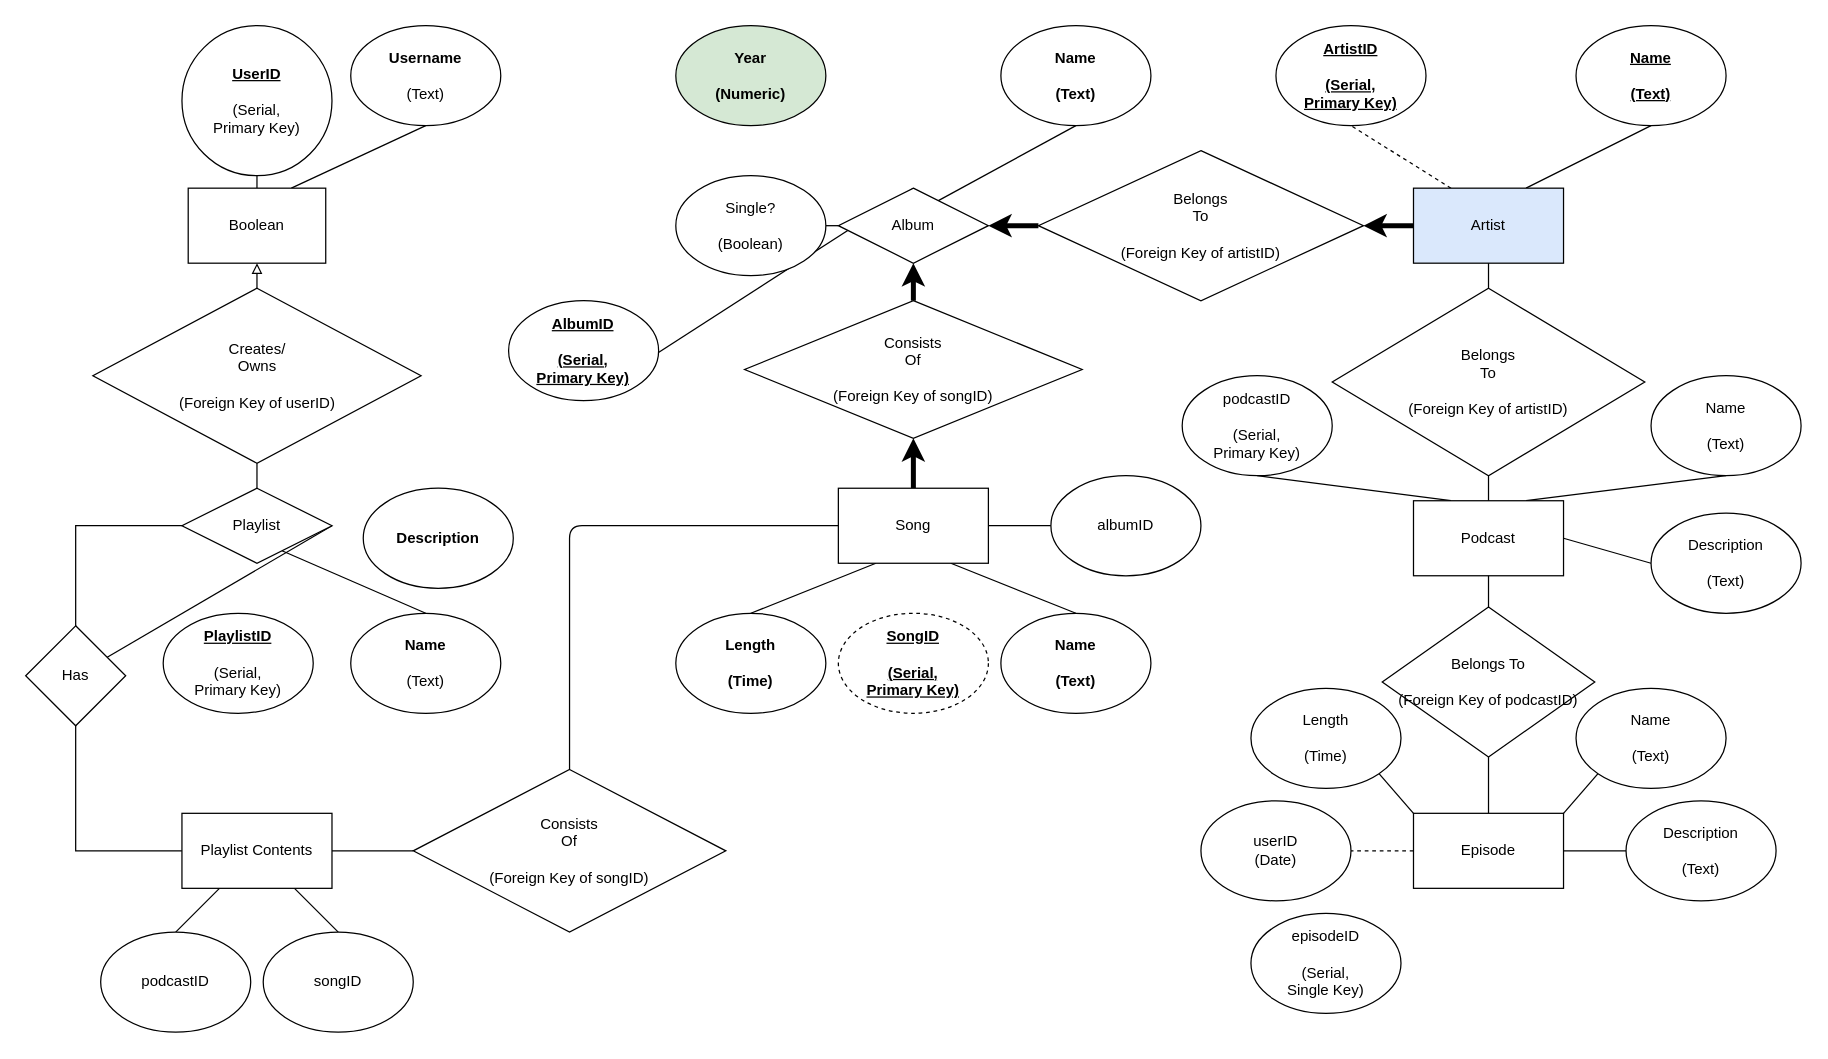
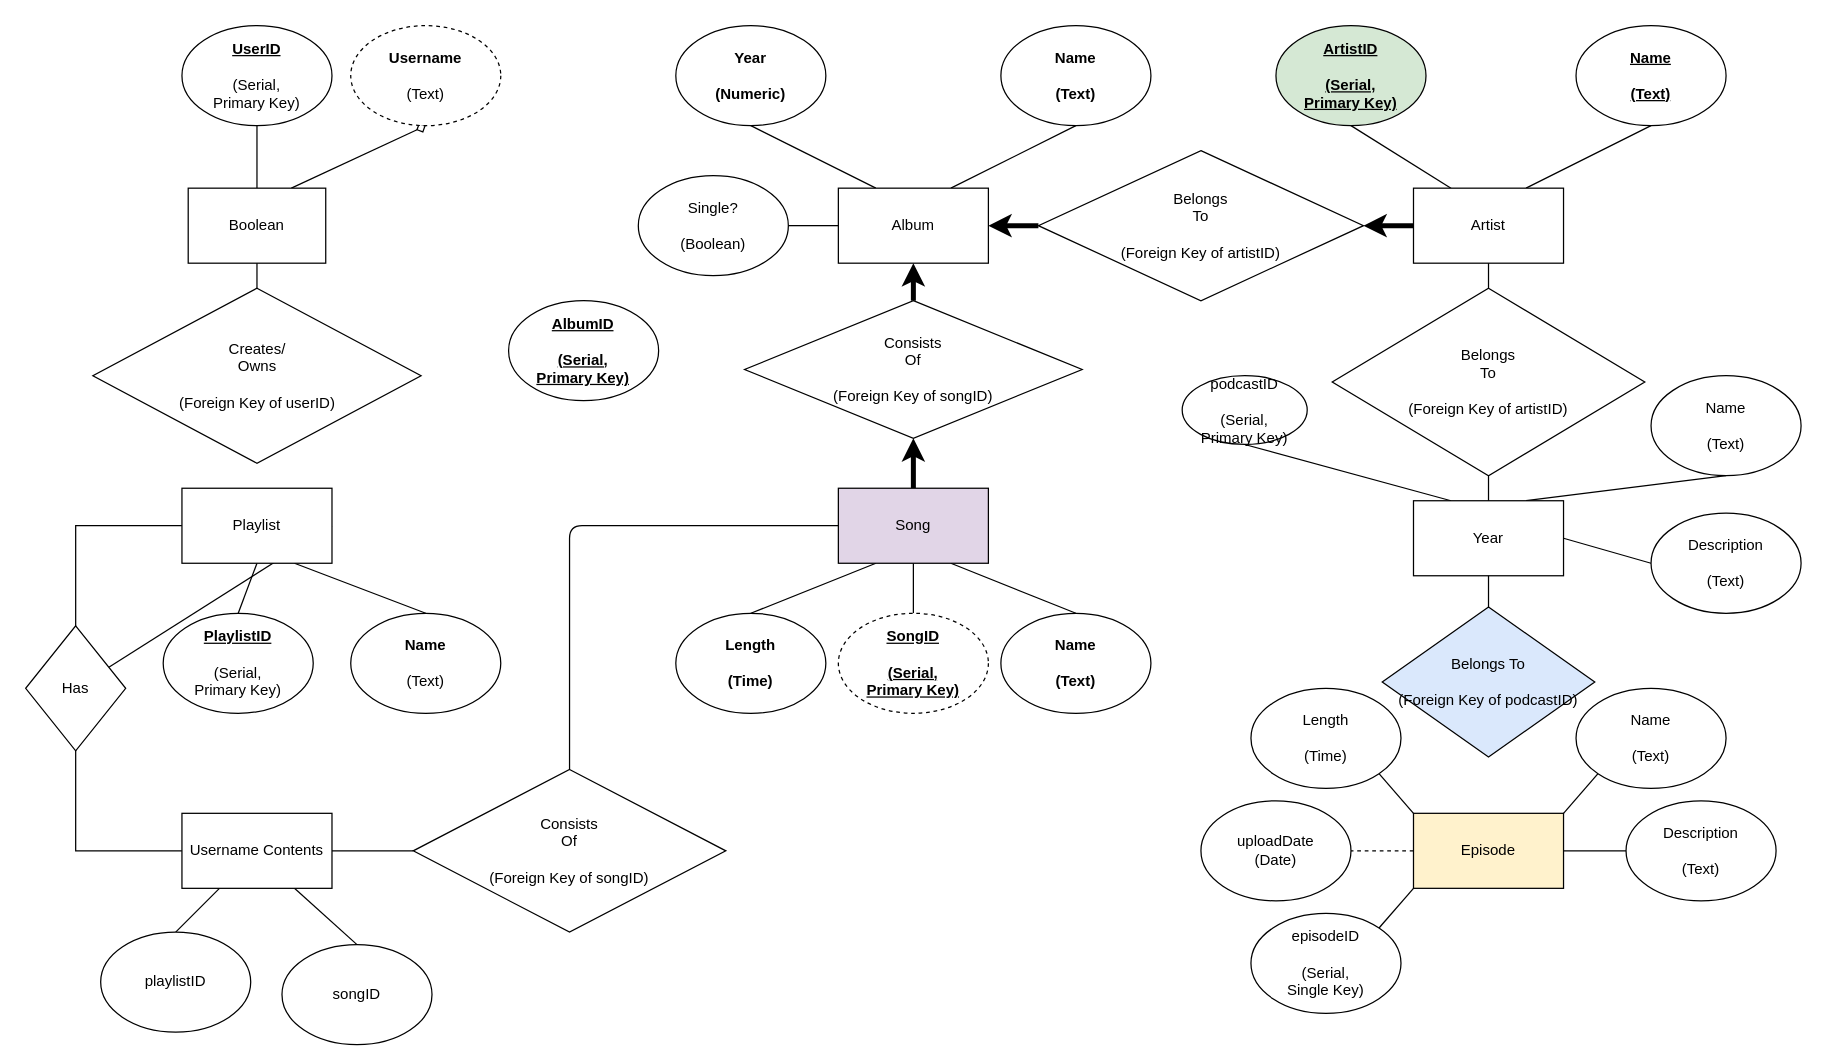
node "Username (Text)": style solid -> dashed
node "Year (Numeric)": fillcolor #d5e8d4 -> #ffffff
node "ArtistID (Serial, Primary Key)": fillcolor #ffffff -> #d5e8d4
node "UserID (Serial, Primary Key)": size 150x150 -> 150x100
edge "Username (Text)" -- "Boolean": arrowhead none -> diamond
edge "Year (Numeric)" -- "Album": added
edge "ArtistID (Serial, Primary Key)" -- "Artist": style dashed -> solid
node "Single? (Boolean)": moved (751, 226) -> (713, 226)
node "Album": shape diamond -> rectangle
node "Artist": fillcolor #dae8fc -> #ffffff
edge "Creates/ Owns (Foreign Key of userID)" -> "Boolean": arrowhead block -> none
edge "Album" -- "AlbumID (Serial, Primary Key)": removed
node "podcastID (Serial, Primary Key)": size 150x100 -> 125x69
edge "Creates/ Owns (Foreign Key of userID)" -- "Playlist": removed
node "Playlist": shape diamond -> rectangle
node "Song": fillcolor #ffffff -> #e1d5e7
edge "Song" -- "albumID": removed
node "albumID": removed
node "Description": removed
node "Podcast": label "Podcast" -> "Year"
edge "Song" -- "SongID (Serial, Primary Key)": added
edge "Playlist" -- "PlaylistID (Serial, Primary Key)": added
node "Has": size 100x100 -> 100x125
node "Belongs To (Foreign Key of podcastID)": fillcolor #ffffff -> #dae8fc
edge "Belongs To (Foreign Key of podcastID)" -- "Episode": removed
node "Playlist Contents": label "Playlist Contents" -> "Username Contents"
node "userID (Date)": label "userID (Date)" -> "uploadDate (Date)"
node "Episode": fillcolor #ffffff -> #fff2cc
edge "Episode" -- "episodeID (Serial, Single Key)": added
node "podcastID": label "podcastID" -> "playlistID"
node "songID": moved (338, 982) -> (357, 994)
